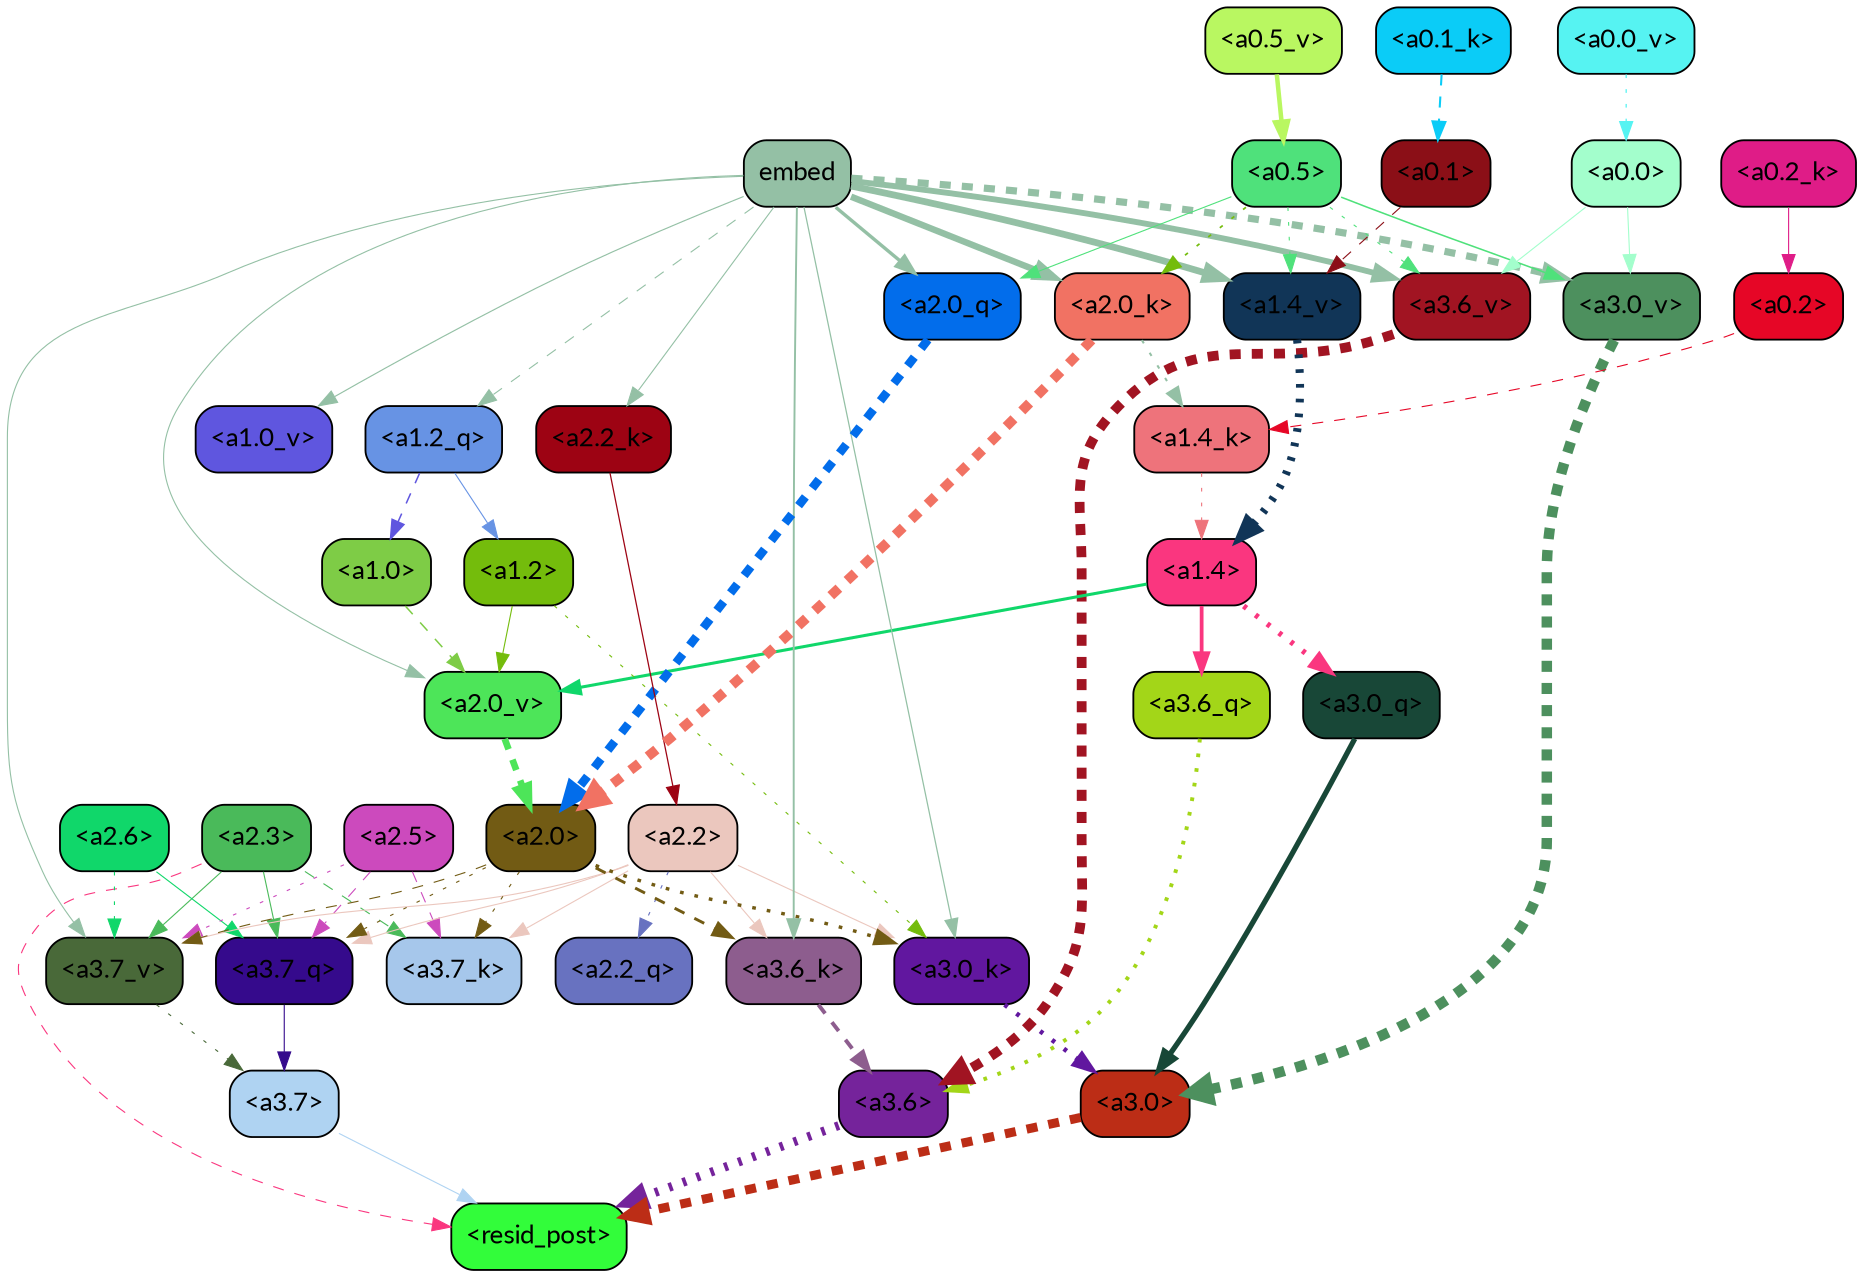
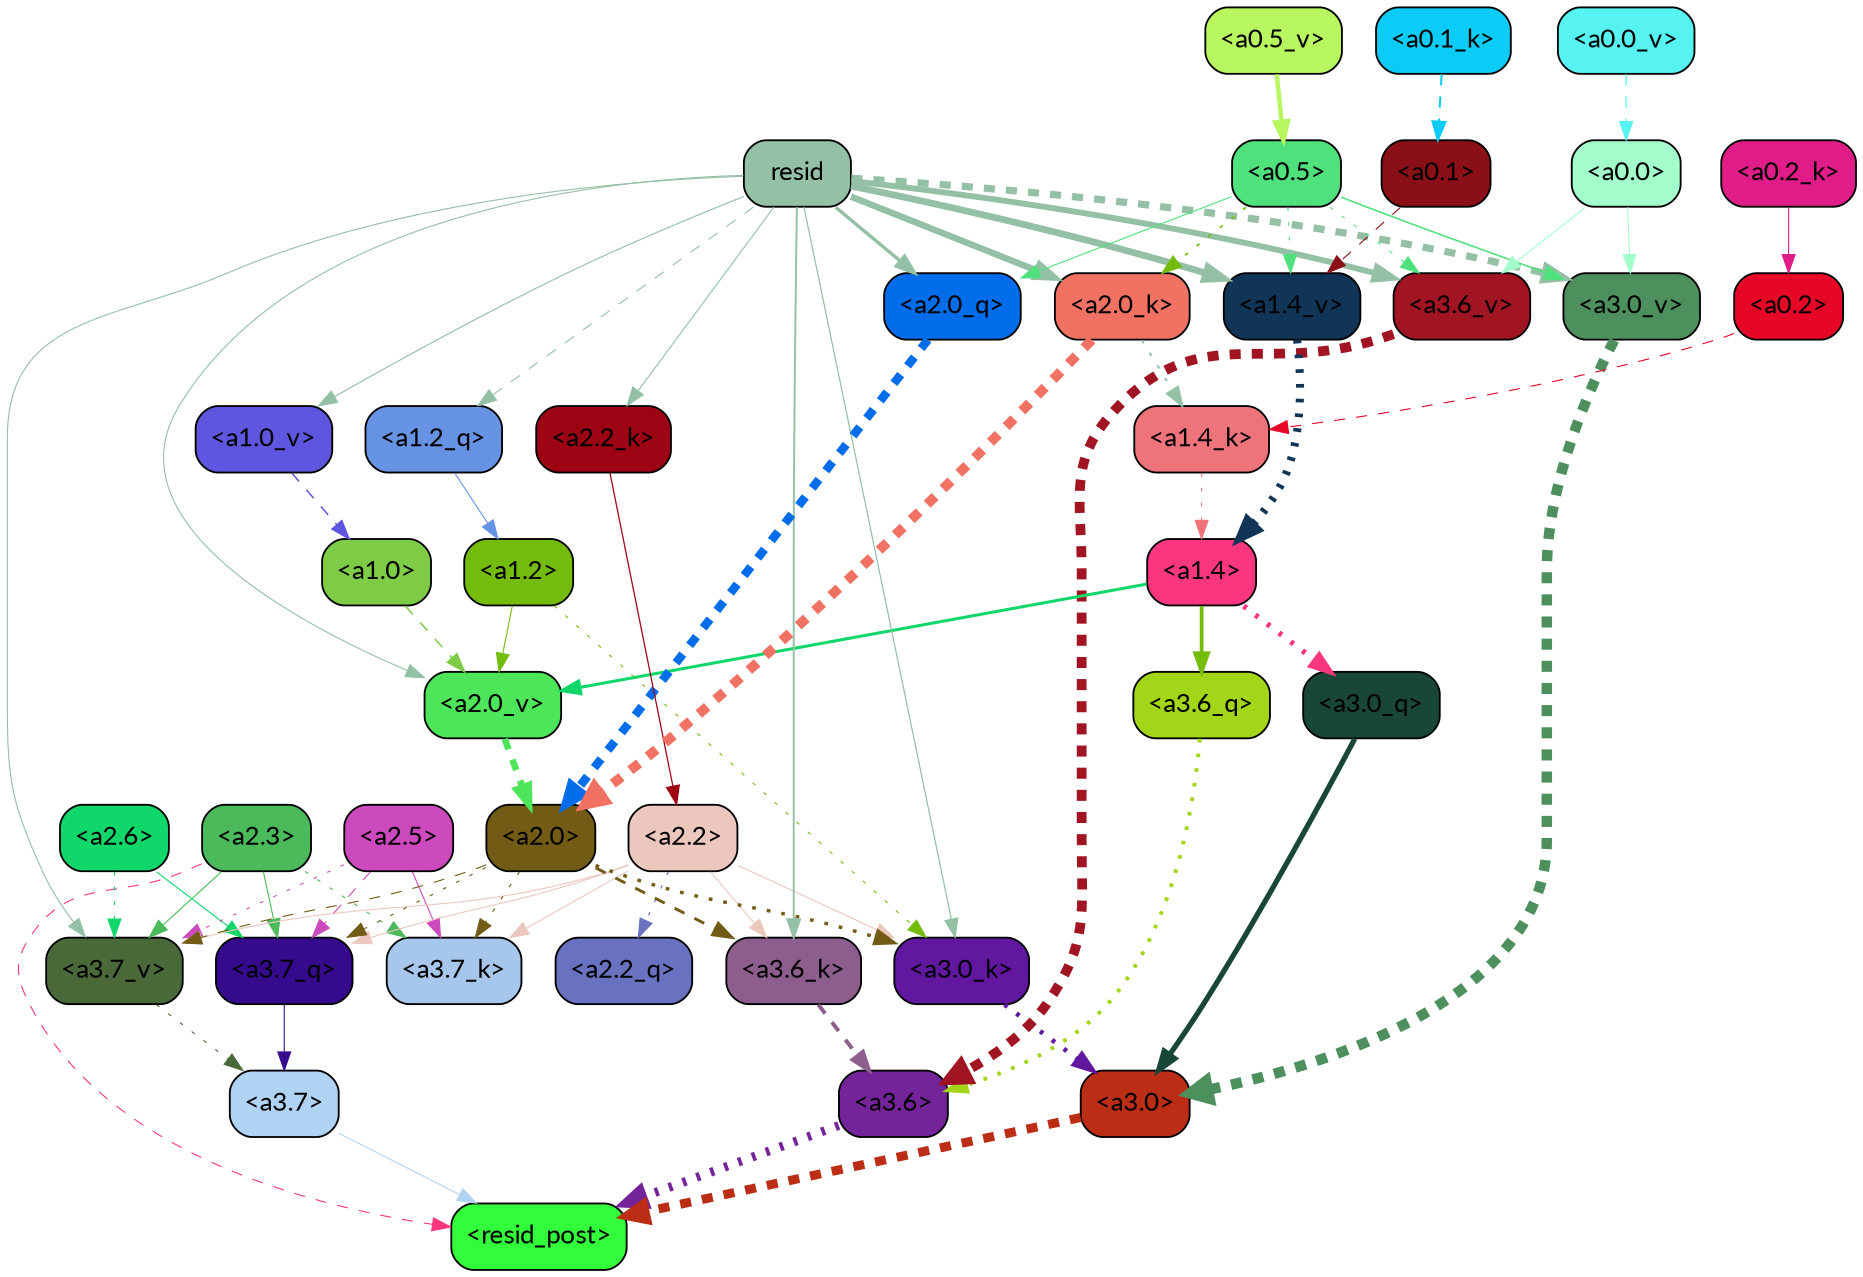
edge "<a0.0_v>" -> "<a0.0>": style dotted -> dashed
node "embed": label "embed" -> "resid"
edge "<a1.2_q>" -> "<a1.0>": now "<a1.0_v>" -> "<a1.0>"
edge "<a1.4>" -> "<a3.6_q>": color #fa367f -> #74bc0c
edge "<a2.3>" -> "<a3.7_k>": style dashed -> dotted
edge "<a2.5>" -> "<a3.7_k>": style dashed -> bold
